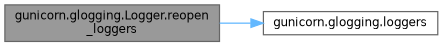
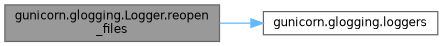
node "gunicorn.glogging.Logger.reopen _loggers": label "gunicorn.glogging.Logger.reopen _loggers" -> "gunicorn.glogging.Logger.reopen _files"
